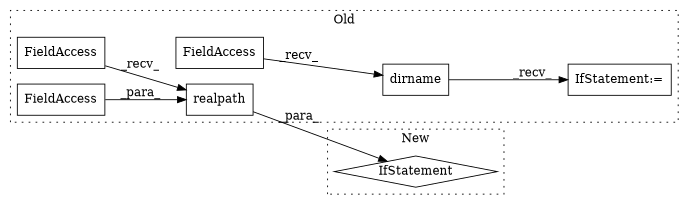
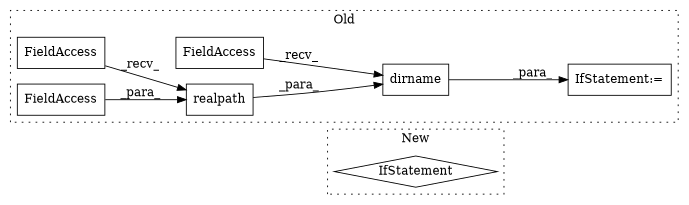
edge "dirname" -> "IfStatement:=": label "_recv_" -> "_para_"
edge "realpath" -> "IfStatement": now "realpath" -> "dirname"
